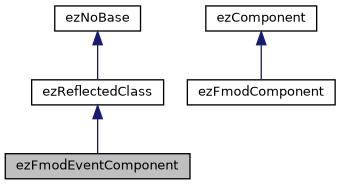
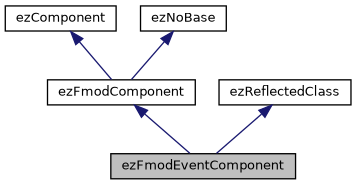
edge "ezReflectedClass" -> "ezNoBase": now "ezFmodComponent" -> "ezNoBase"
edge "ezFmodEventComponent" -> "ezFmodComponent": added
